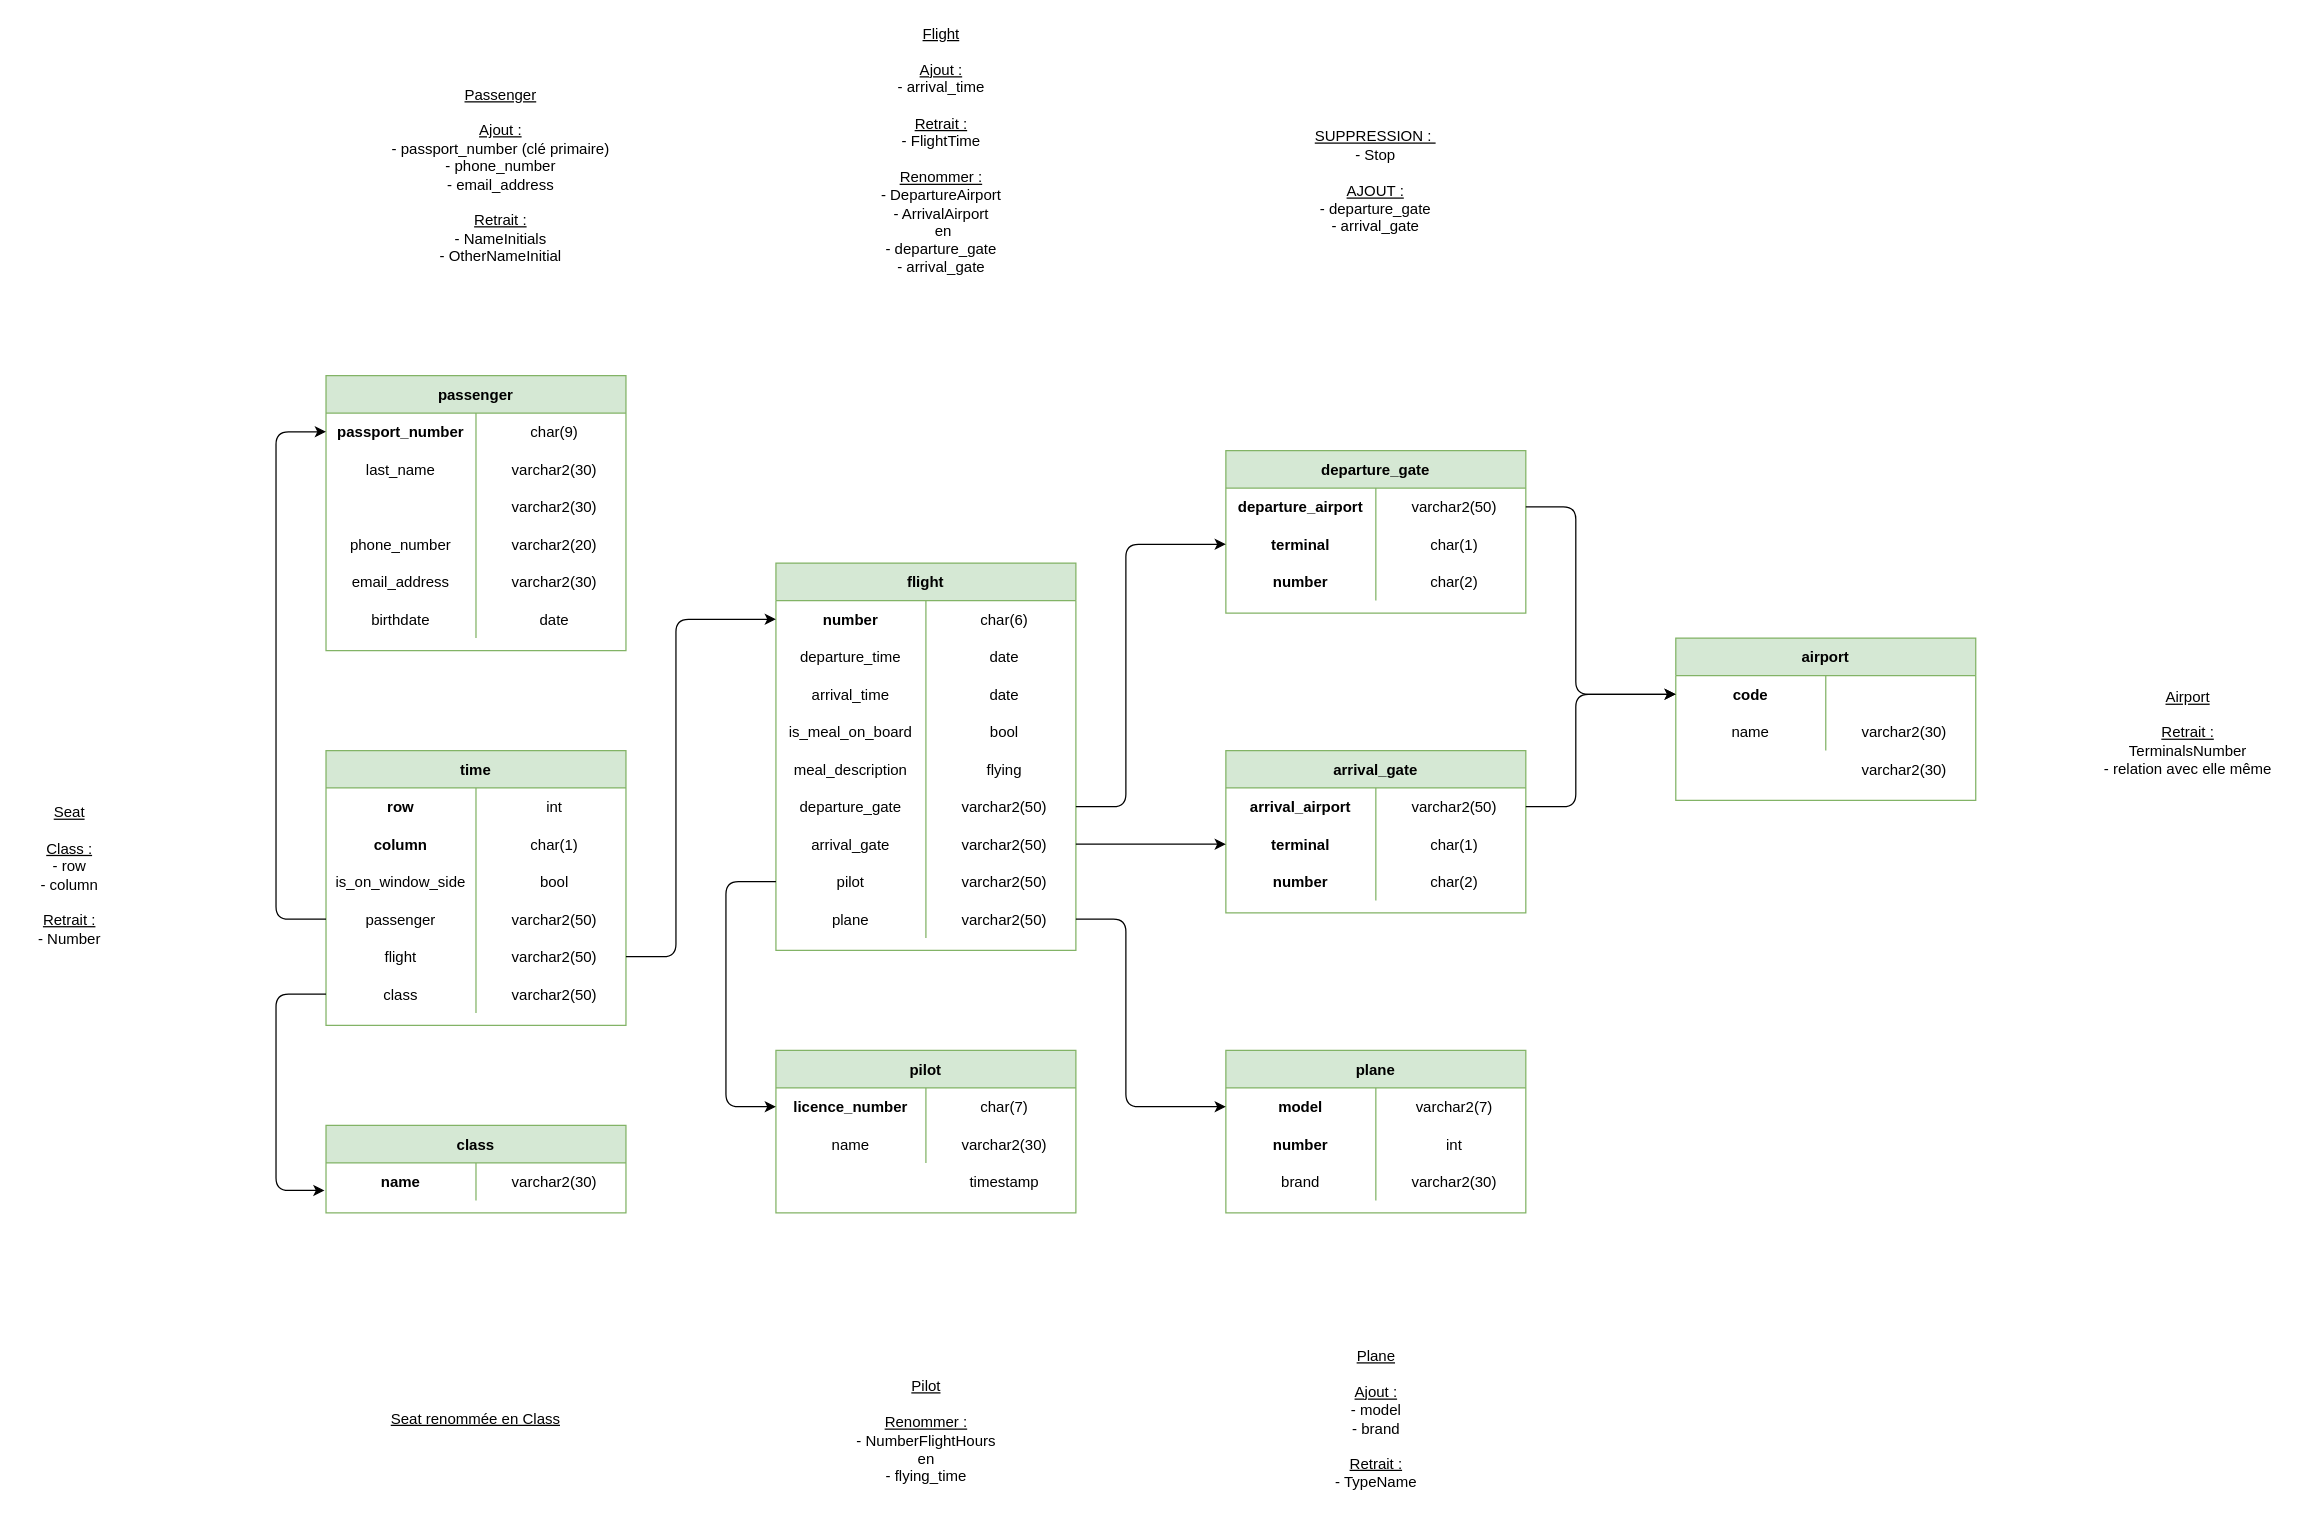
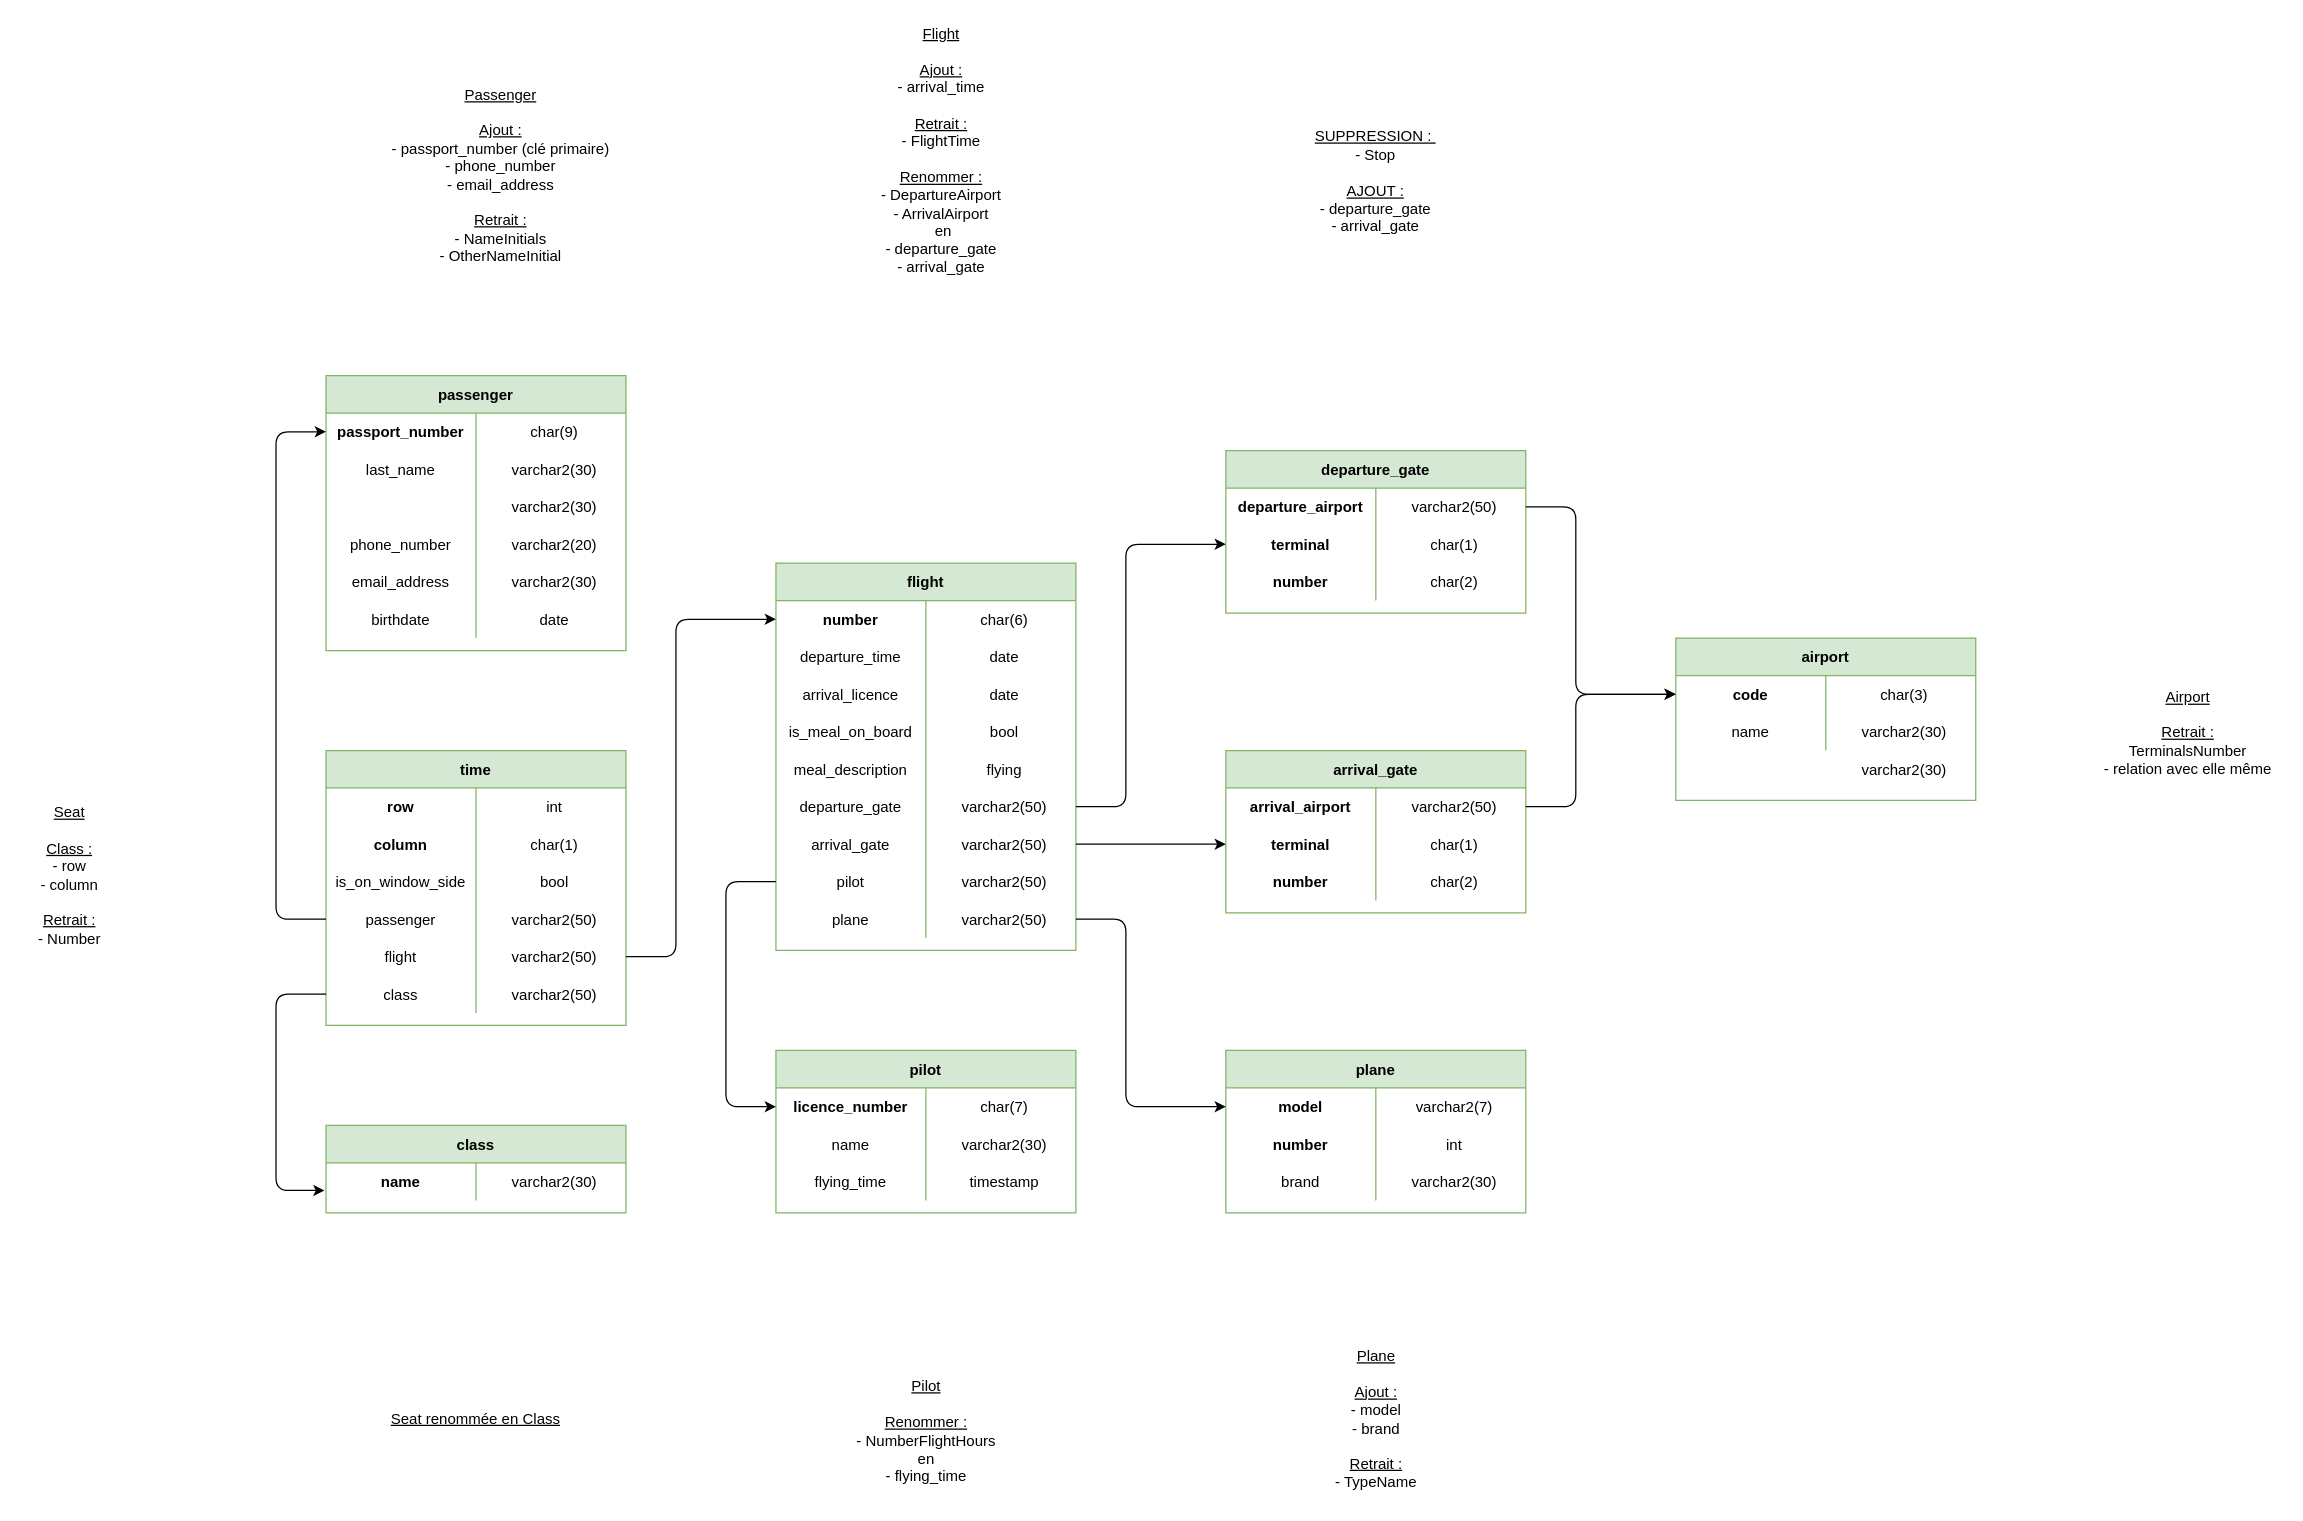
node "char(3)": added
node "arrival_time": label "arrival_time" -> "arrival_licence"
node "flying_time": added
